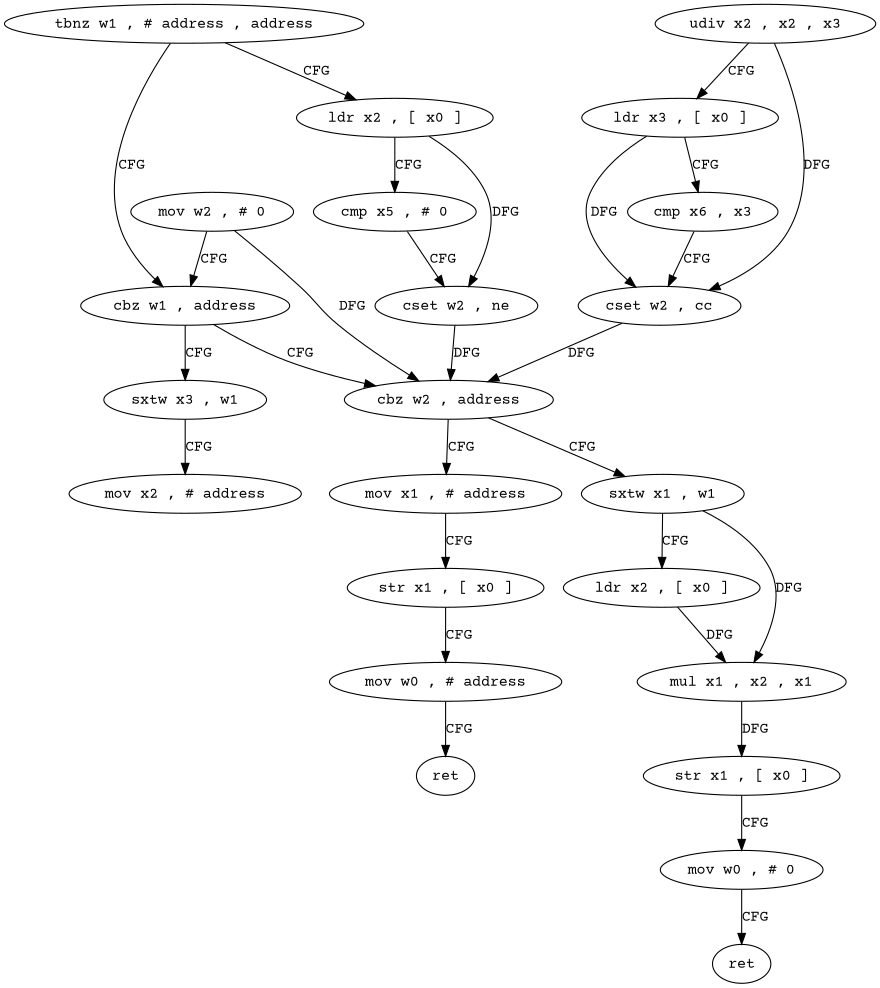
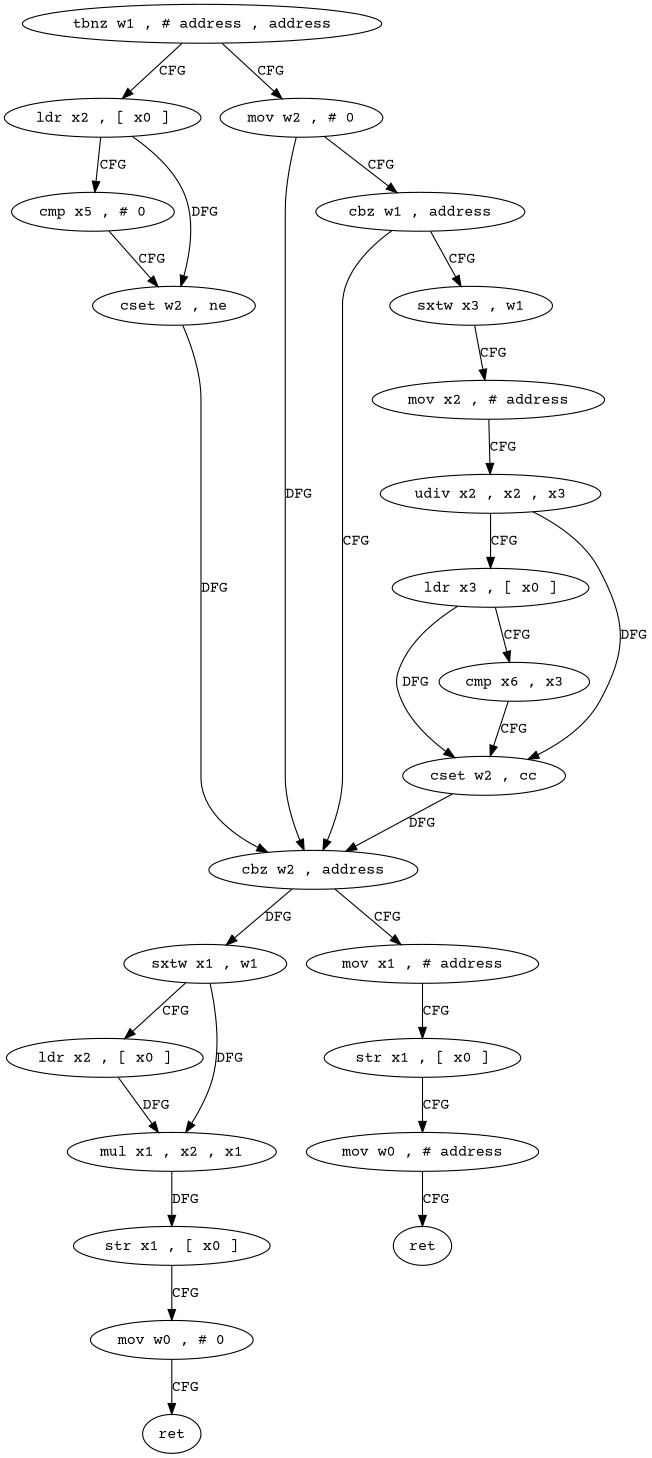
edge "tbnz w1 , # address , address" -> "cbz w1 , address": now "tbnz w1 , # address , address" -> "mov w2 , # 0"
edge "mov x2 , # address" -> "udiv x2 , x2 , x3": added, label "CFG"
edge "cbz w2 , address" -> "sxtw x1 , w1": label "CFG" -> "DFG"
